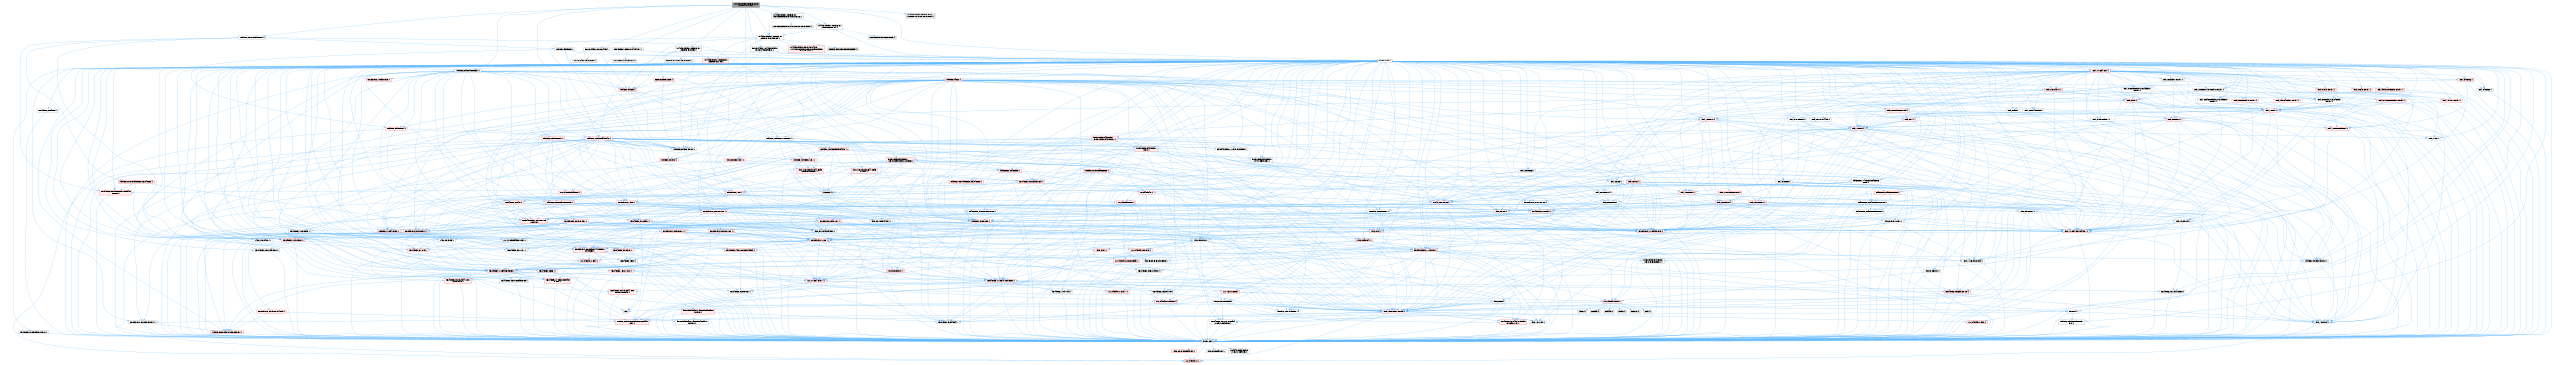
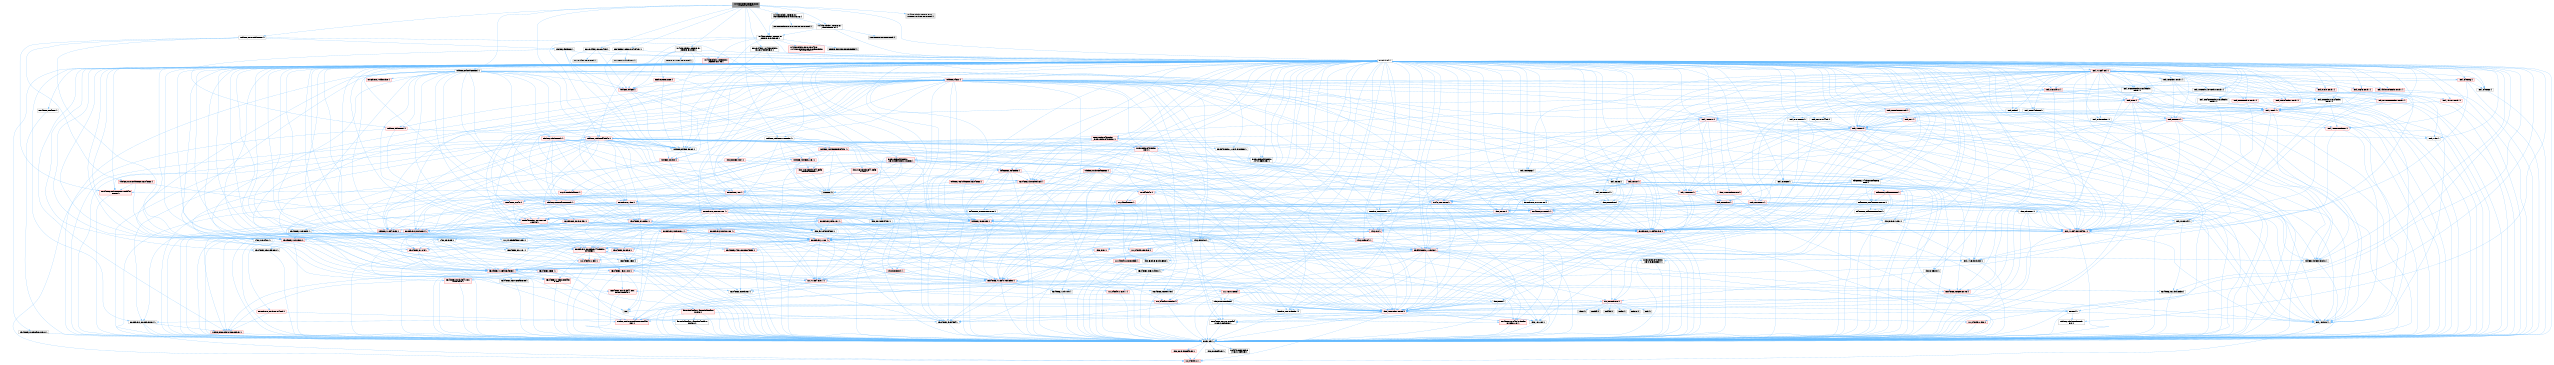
edge "UObject/UObjectAnnotation.h" -> "Misc/ScopeRWLock.h": now "UObject/UObjectAnnotation.h" -> "Containers/SparseArray.h"
edge "UObject/UObjectGlobals.h" -> "Traits/IsCharEncodingCompatible With.h": now "UObject/Script.h" -> "Traits/IsCharEncodingCompatible With.h"
node "HAL/PlatformCrt.h": label "HAL/PlatformCrt.h" -> "HAL/Containers.h"
